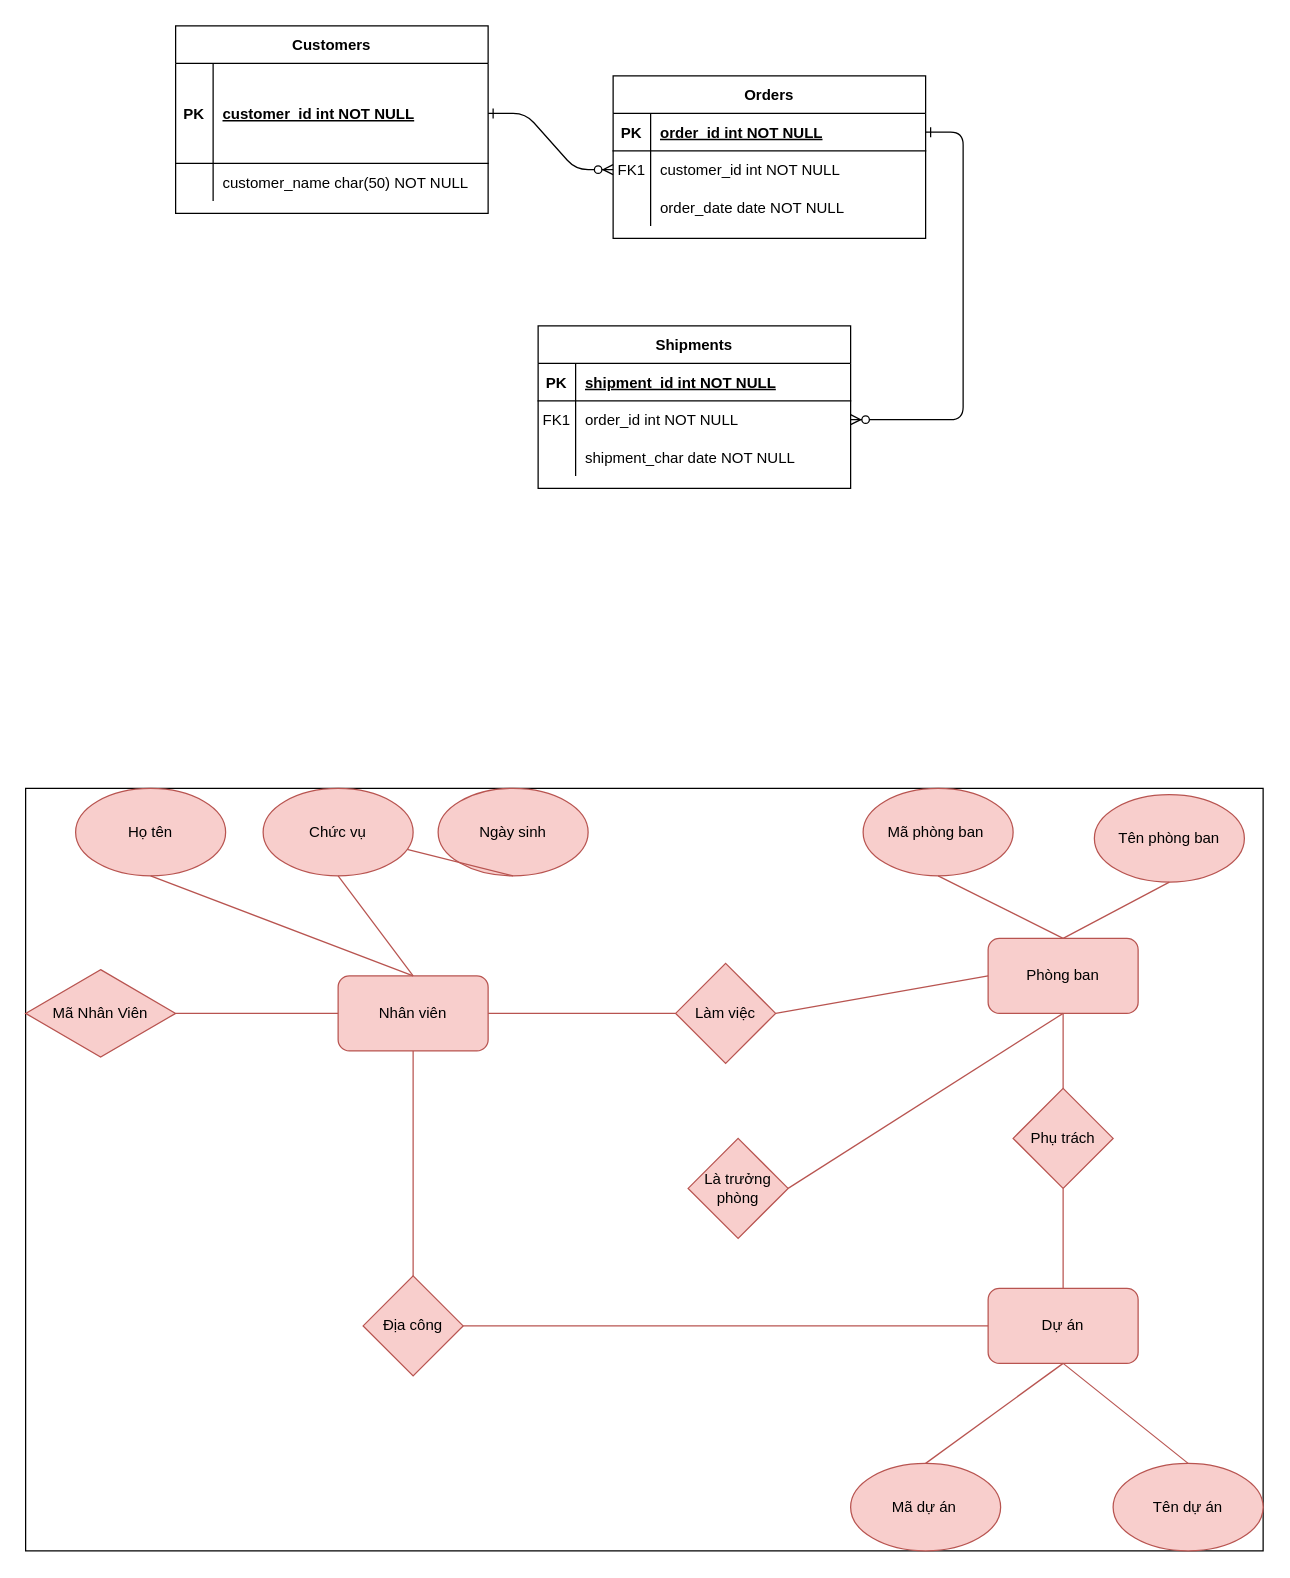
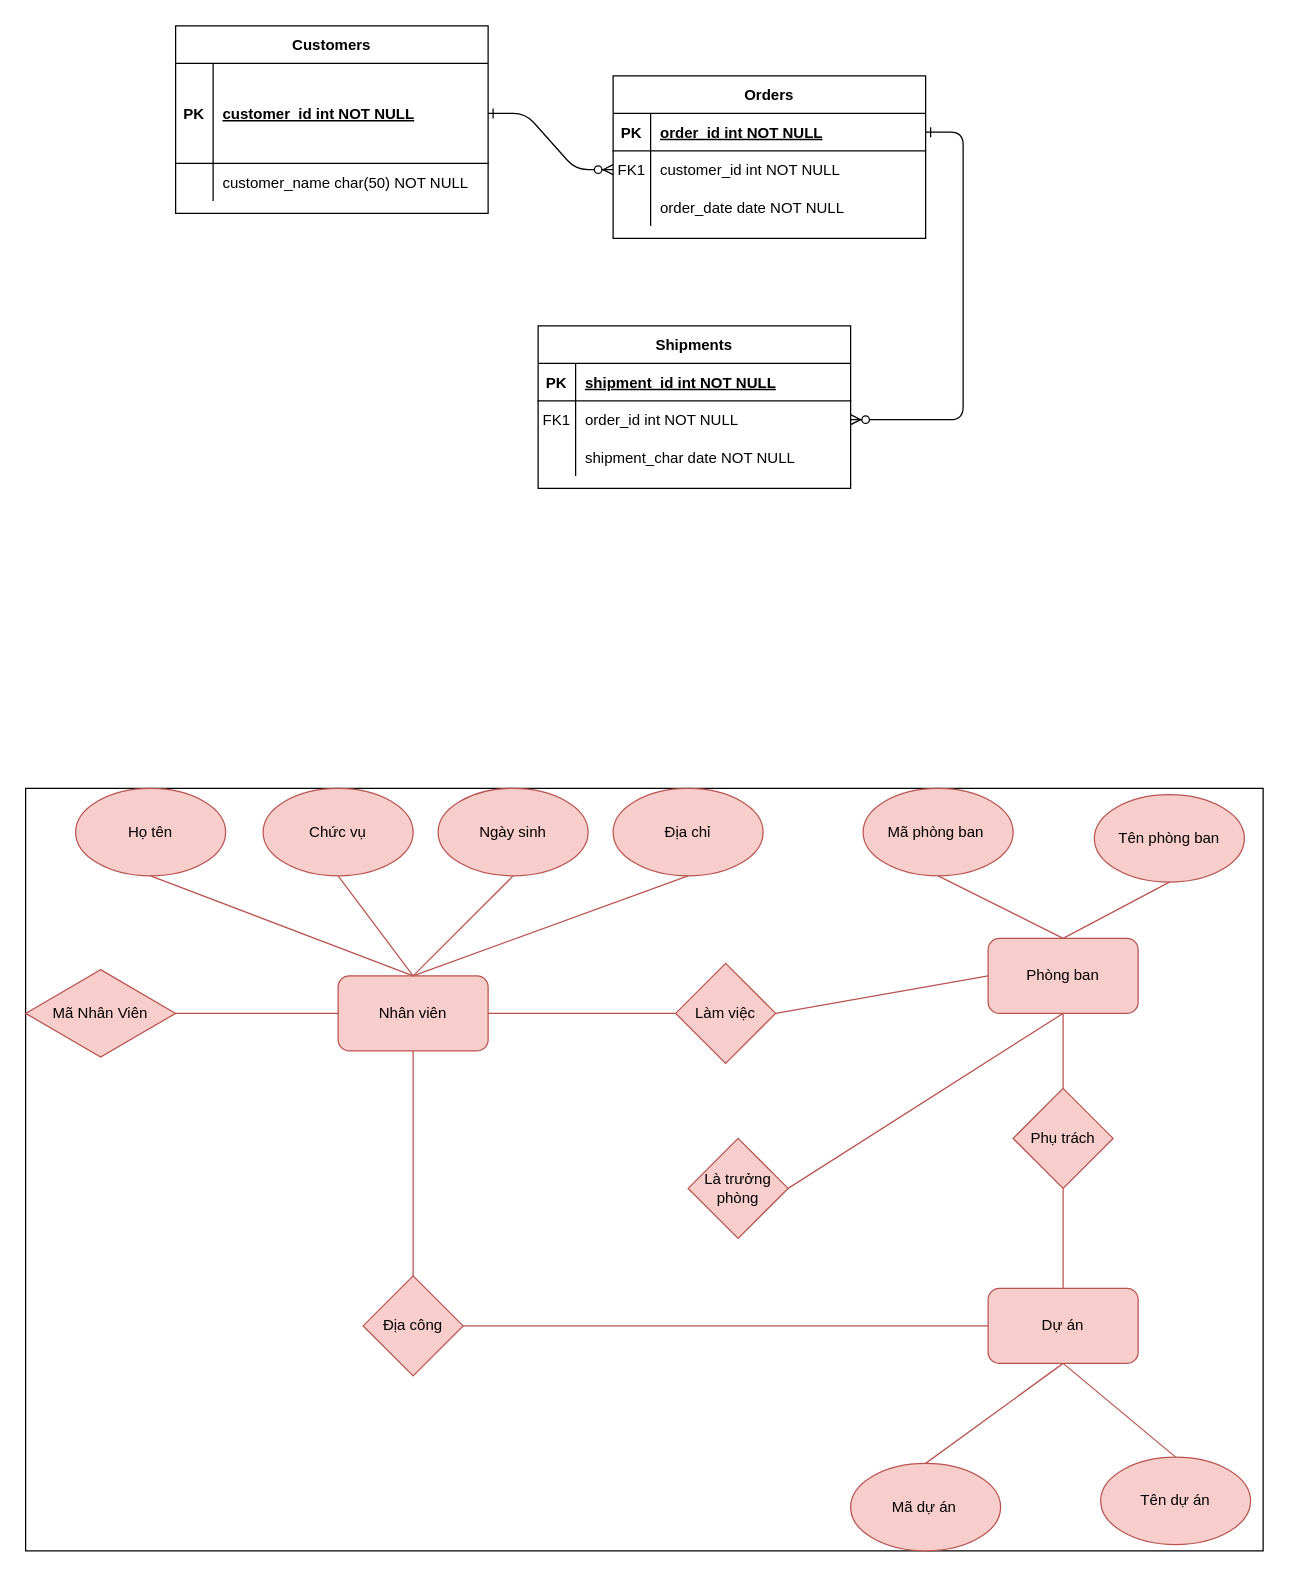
node "Địa chỉ": added
edge "Chức vụ" -- "Ngày sinh": now "Nhân viên" -- "Ngày sinh"
edge "Địa chỉ" -- "Nhân viên": added
node "Tên dự án": moved (1188, 1507) -> (1176, 1501)
